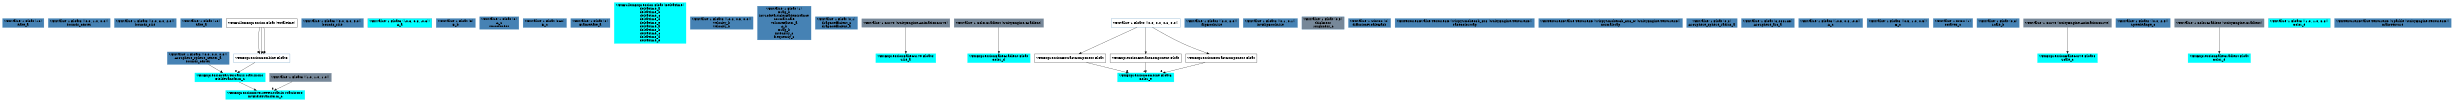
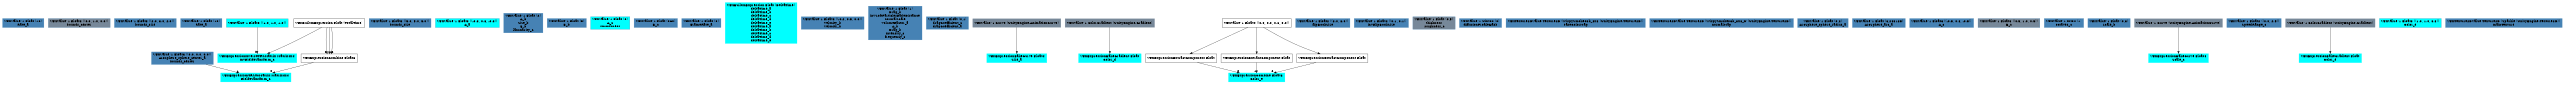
node "VFXValue`1 Float3 ((0.0, 1.0, 0.0)) bounds_center": fillcolor steelblue -> lightslategray
node "VFXValue`1 Float (0) A_c smoothness": fillcolor steelblue -> cyan
node "VFXValue`1 Float (2) A_b Size_b B_b lacunarity_c": added
node "VFXValue`1 Float4 ((0.0, 0.0, 0.6, 0.0))": color steelblue -> black
node "VFXValue`1 Float3 ((0.5, 1.0, 0.5)) B_c": fillcolor steelblue -> lightslategray
node "VFXExpressionCombine Float3": color steelblue -> black
node "VFXValue`1 Float3 ((1.0, 1.0, 1.0))": fillcolor lightslategray -> cyan
edge "VFXExpressionTRSToMatrix Matrix4x4 FieldTransform_c" -> "VFXExpressionInverseTRSMatrix Matrix4x4 InvFieldTransform_c": now "VFXBuiltInExpression Float (TotalTime)" -> "VFXExpressionInverseTRSMatrix Matrix4x4 InvFieldTransform_c"
